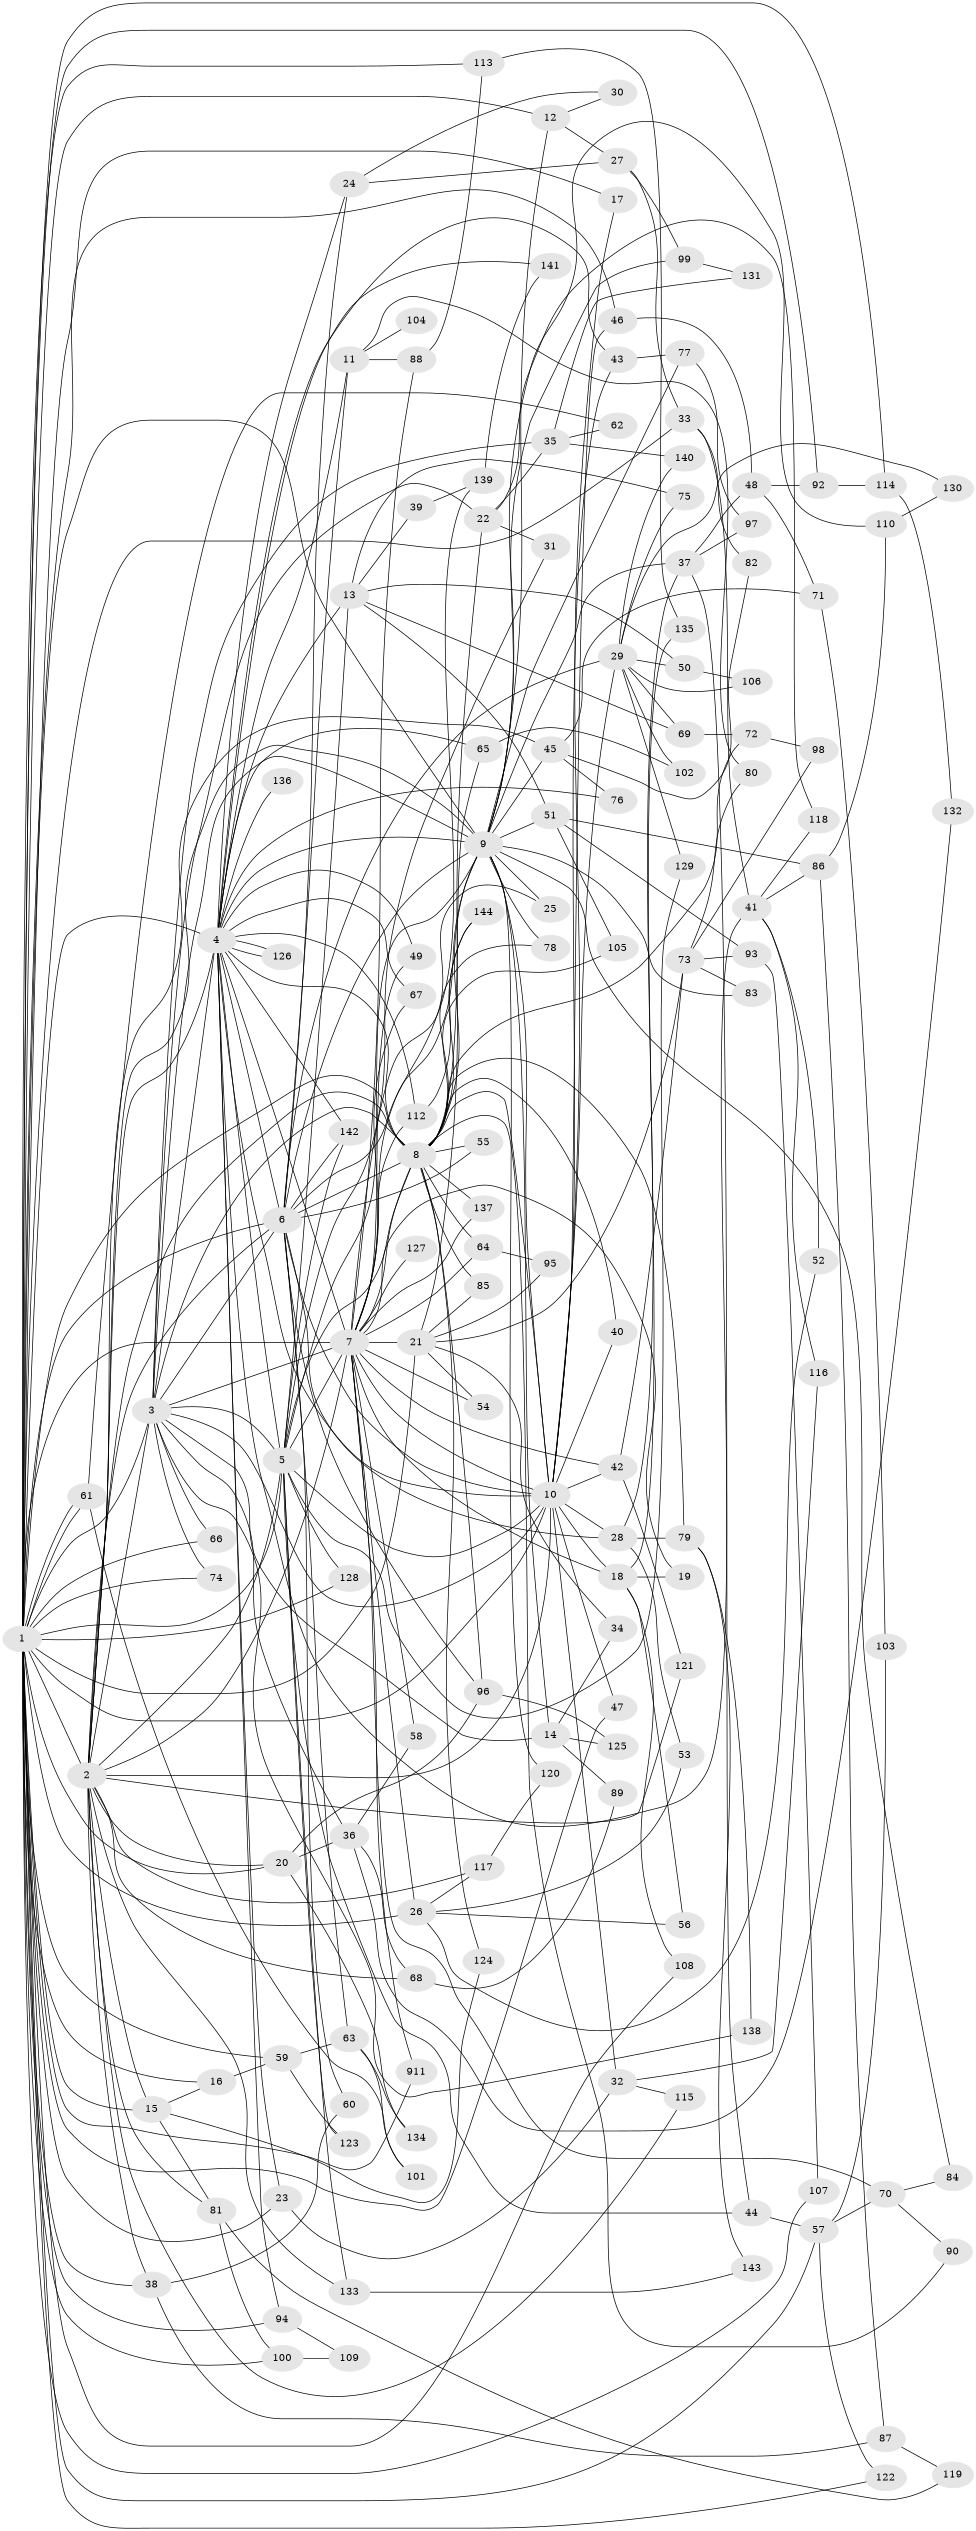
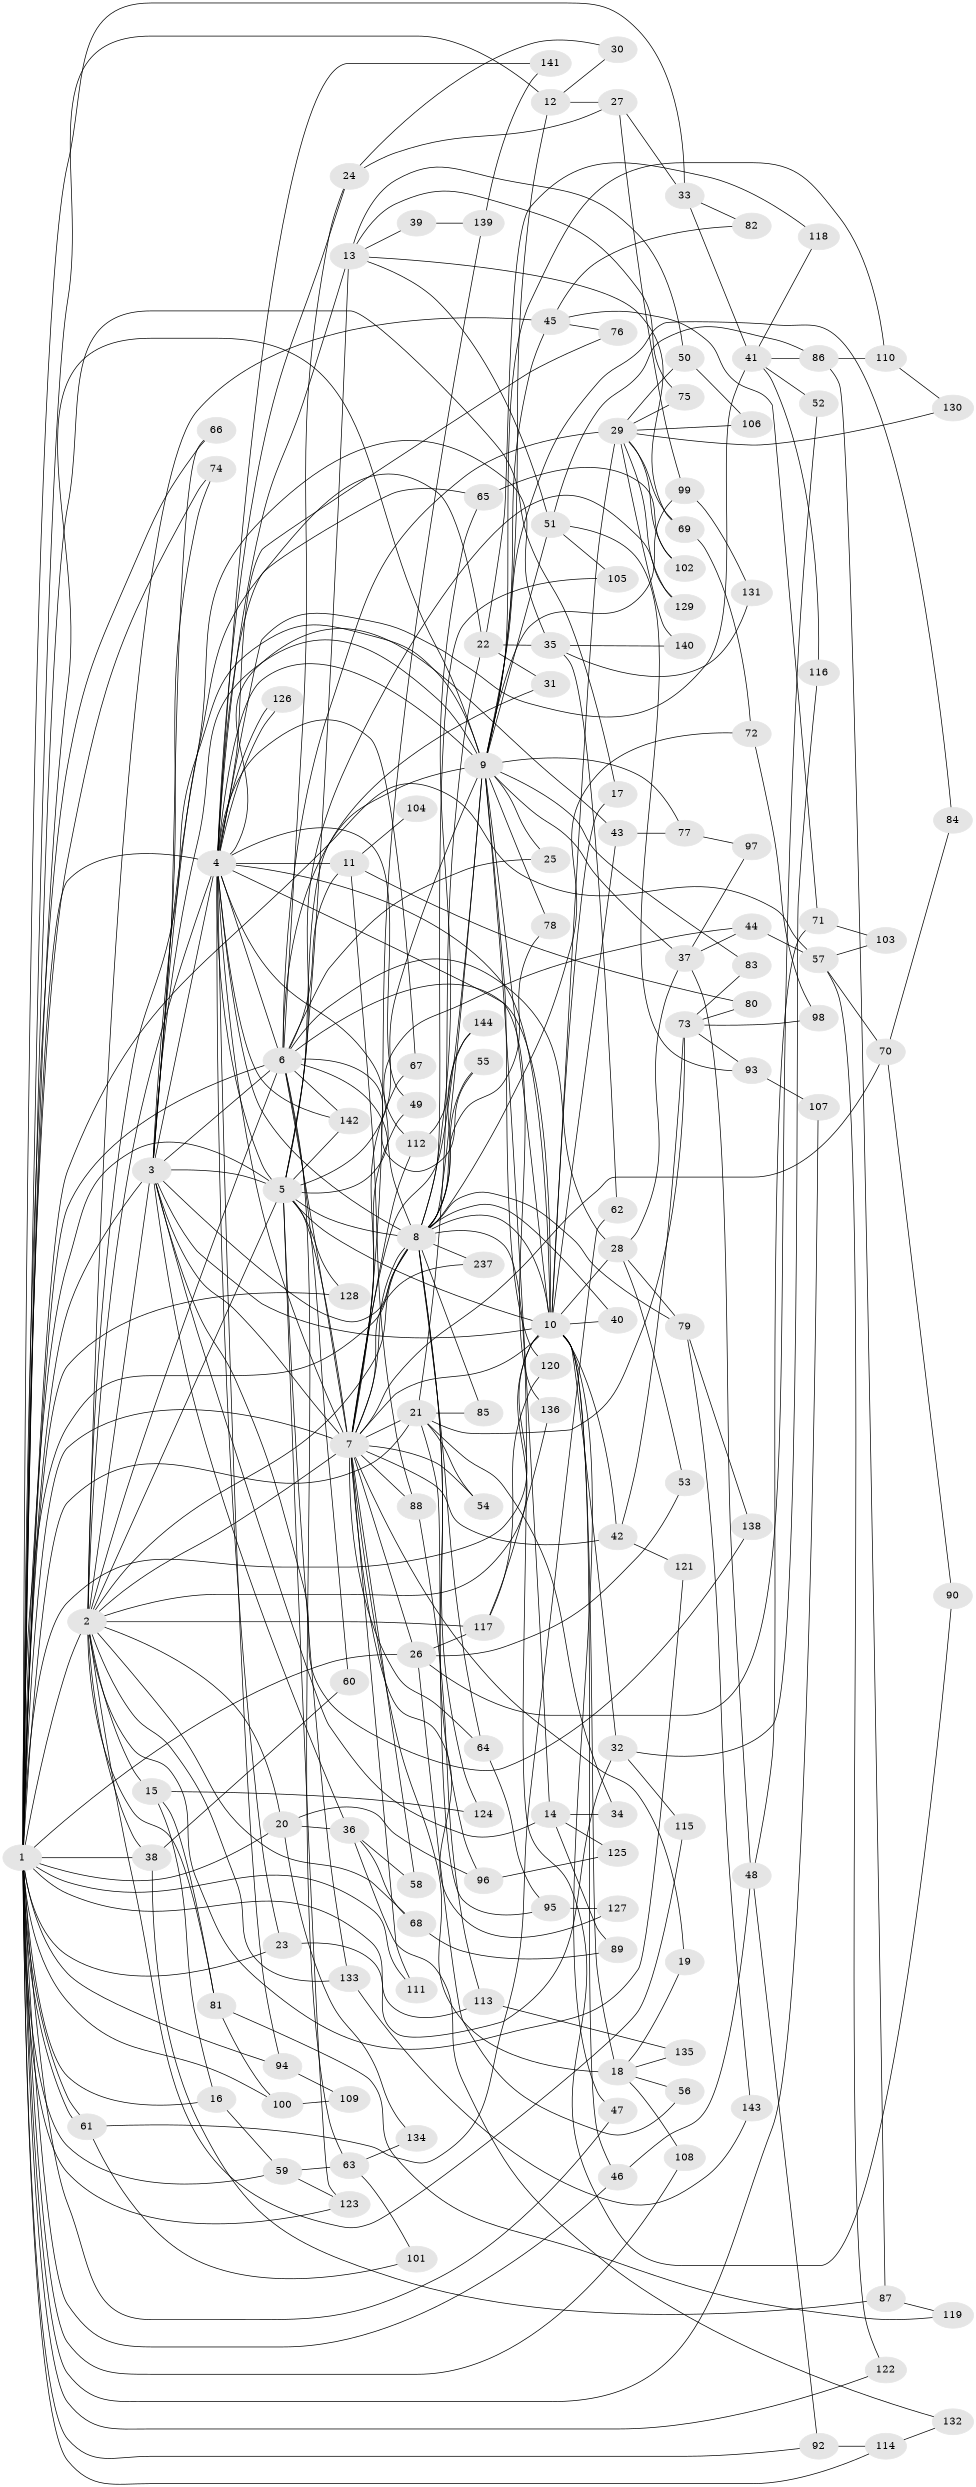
node "137": label "137" -> "237"
edge "6" -- "96": now "6" -- "7"
edge "136" -- "117": added
edge "1" -- "15": now "1" -- "123"
edge "95" -- "127": added
node "911": label "911" -> "111"
